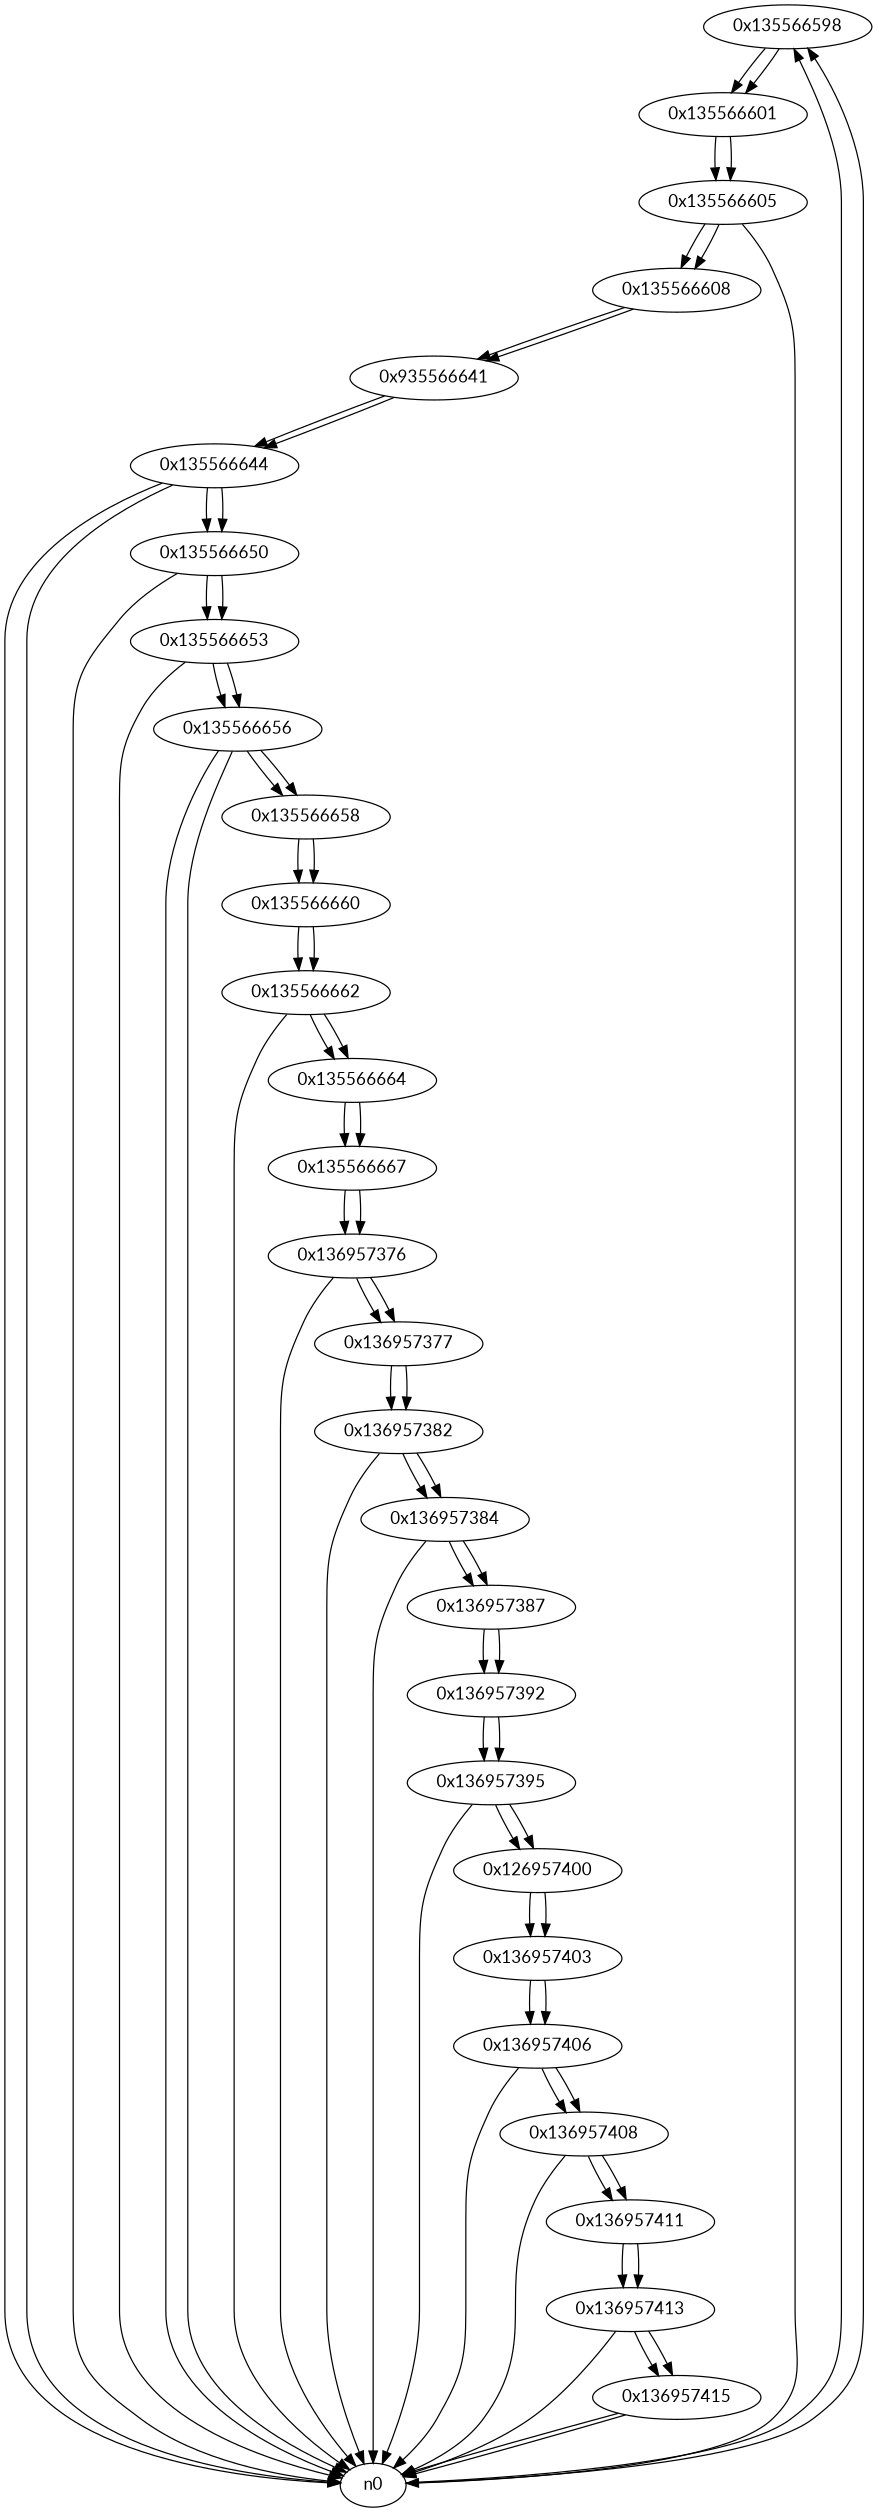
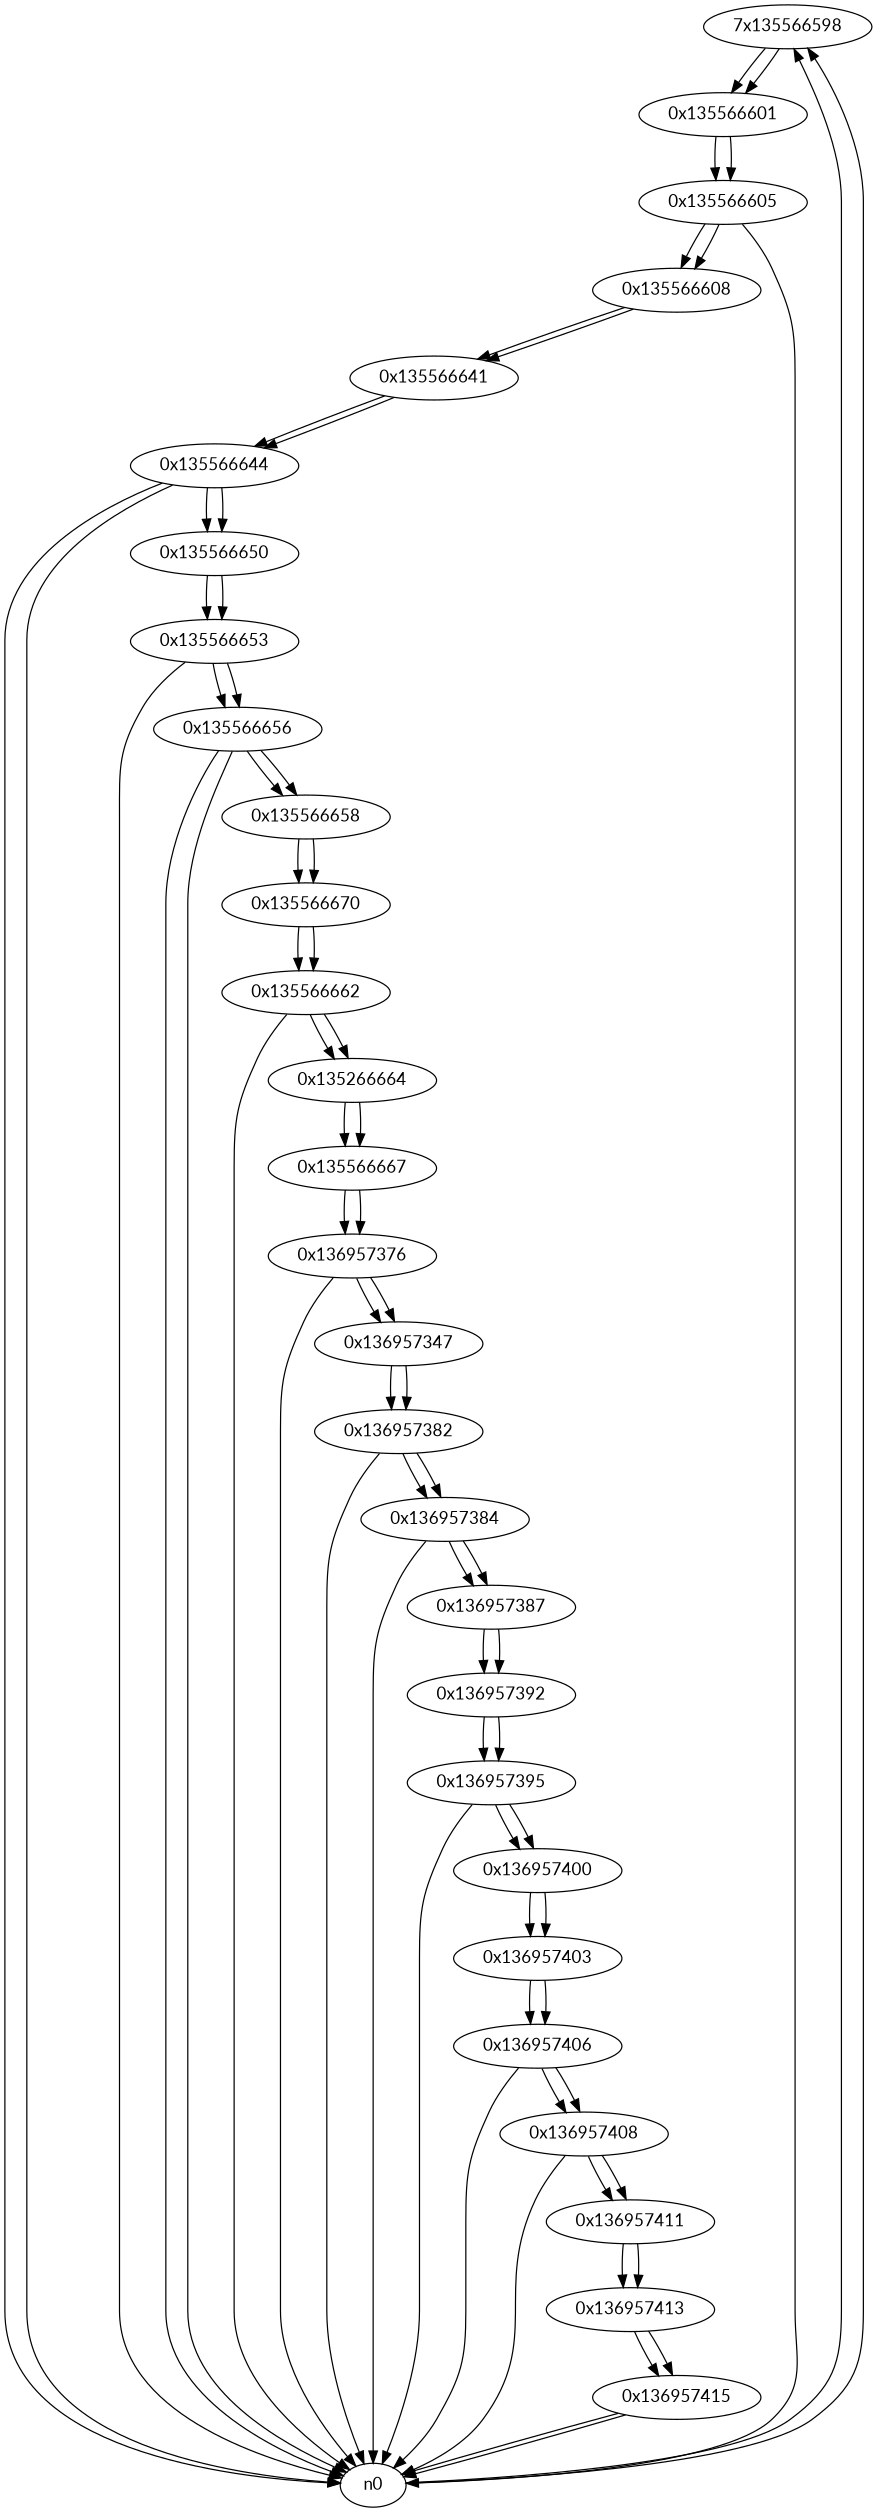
node "0x135566598": label "0x135566598" -> "7x135566598"
node "0x935566641": label "0x935566641" -> "0x135566641"
node "0x135566660": label "0x135566660" -> "0x135566670"
node "0x135566664": label "0x135566664" -> "0x135266664"
node "0x136957377": label "0x136957377" -> "0x136957347"
edge "0x135566650" -> "n0": removed
node "0x126957400": label "0x126957400" -> "0x136957400"
edge "0x136957413" -> "n0": removed
